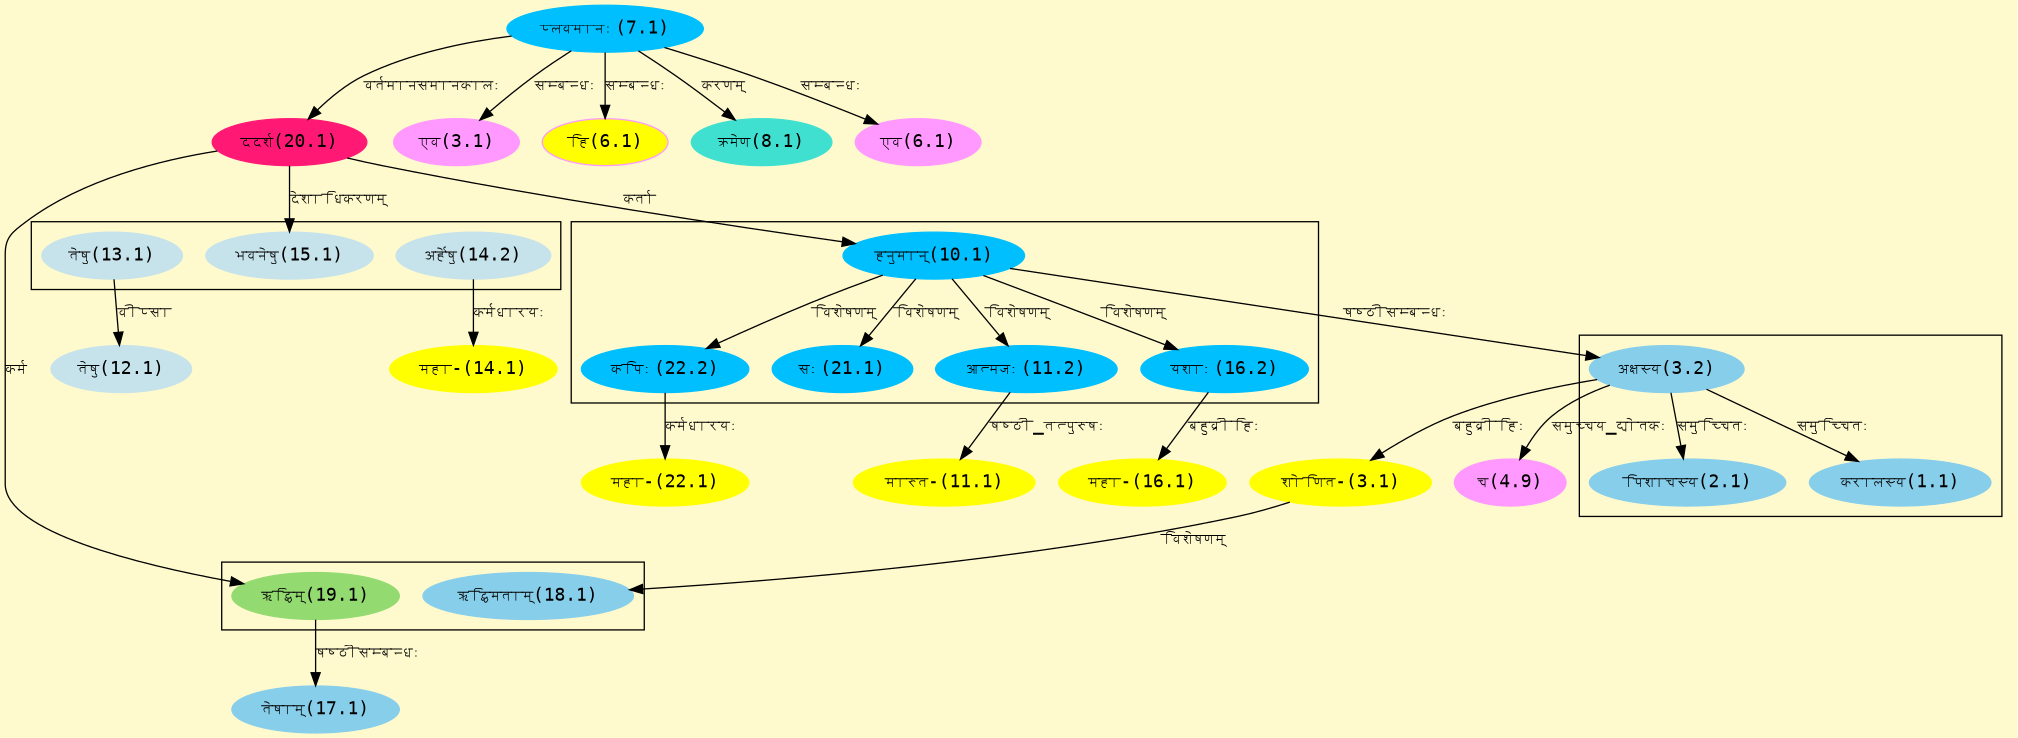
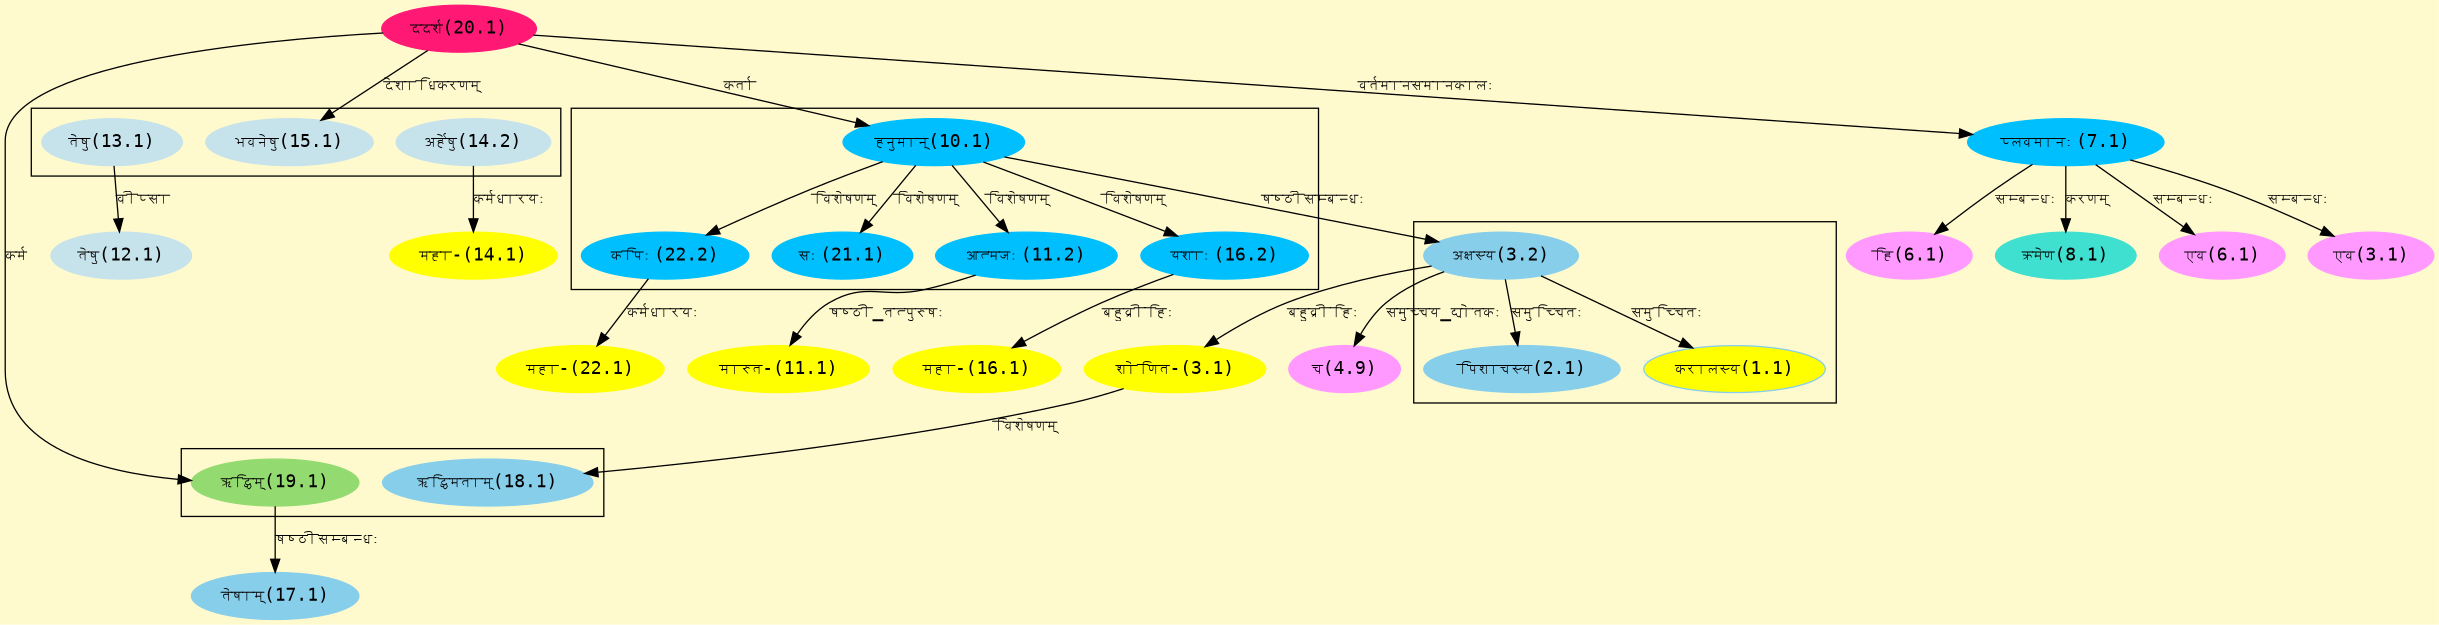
edge "प्लवमानः(7.1)" -> "ददर्श(20.1)": reversed
node "हि(6.1)": fillcolor #ffff00 -> #ff99ff
node "करालस्य(1.1)": fillcolor #87ceeb -> #ffff00
